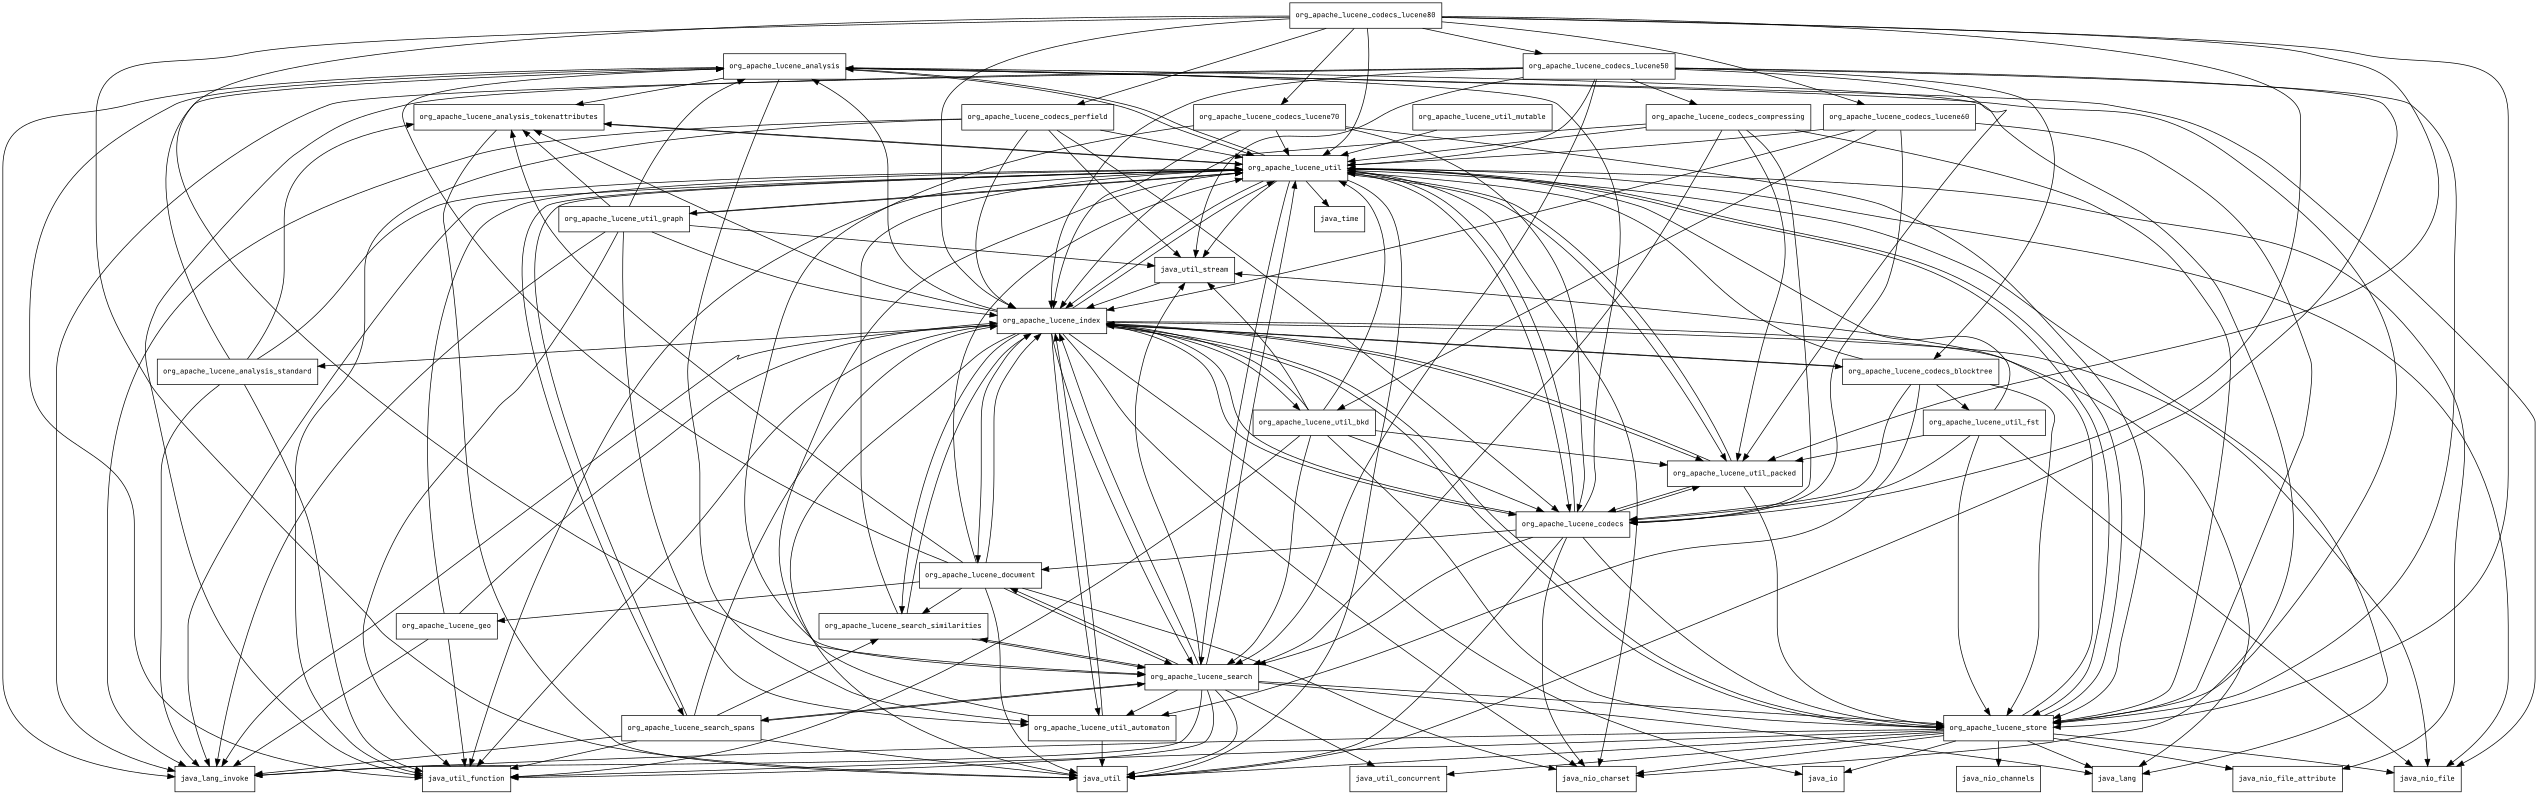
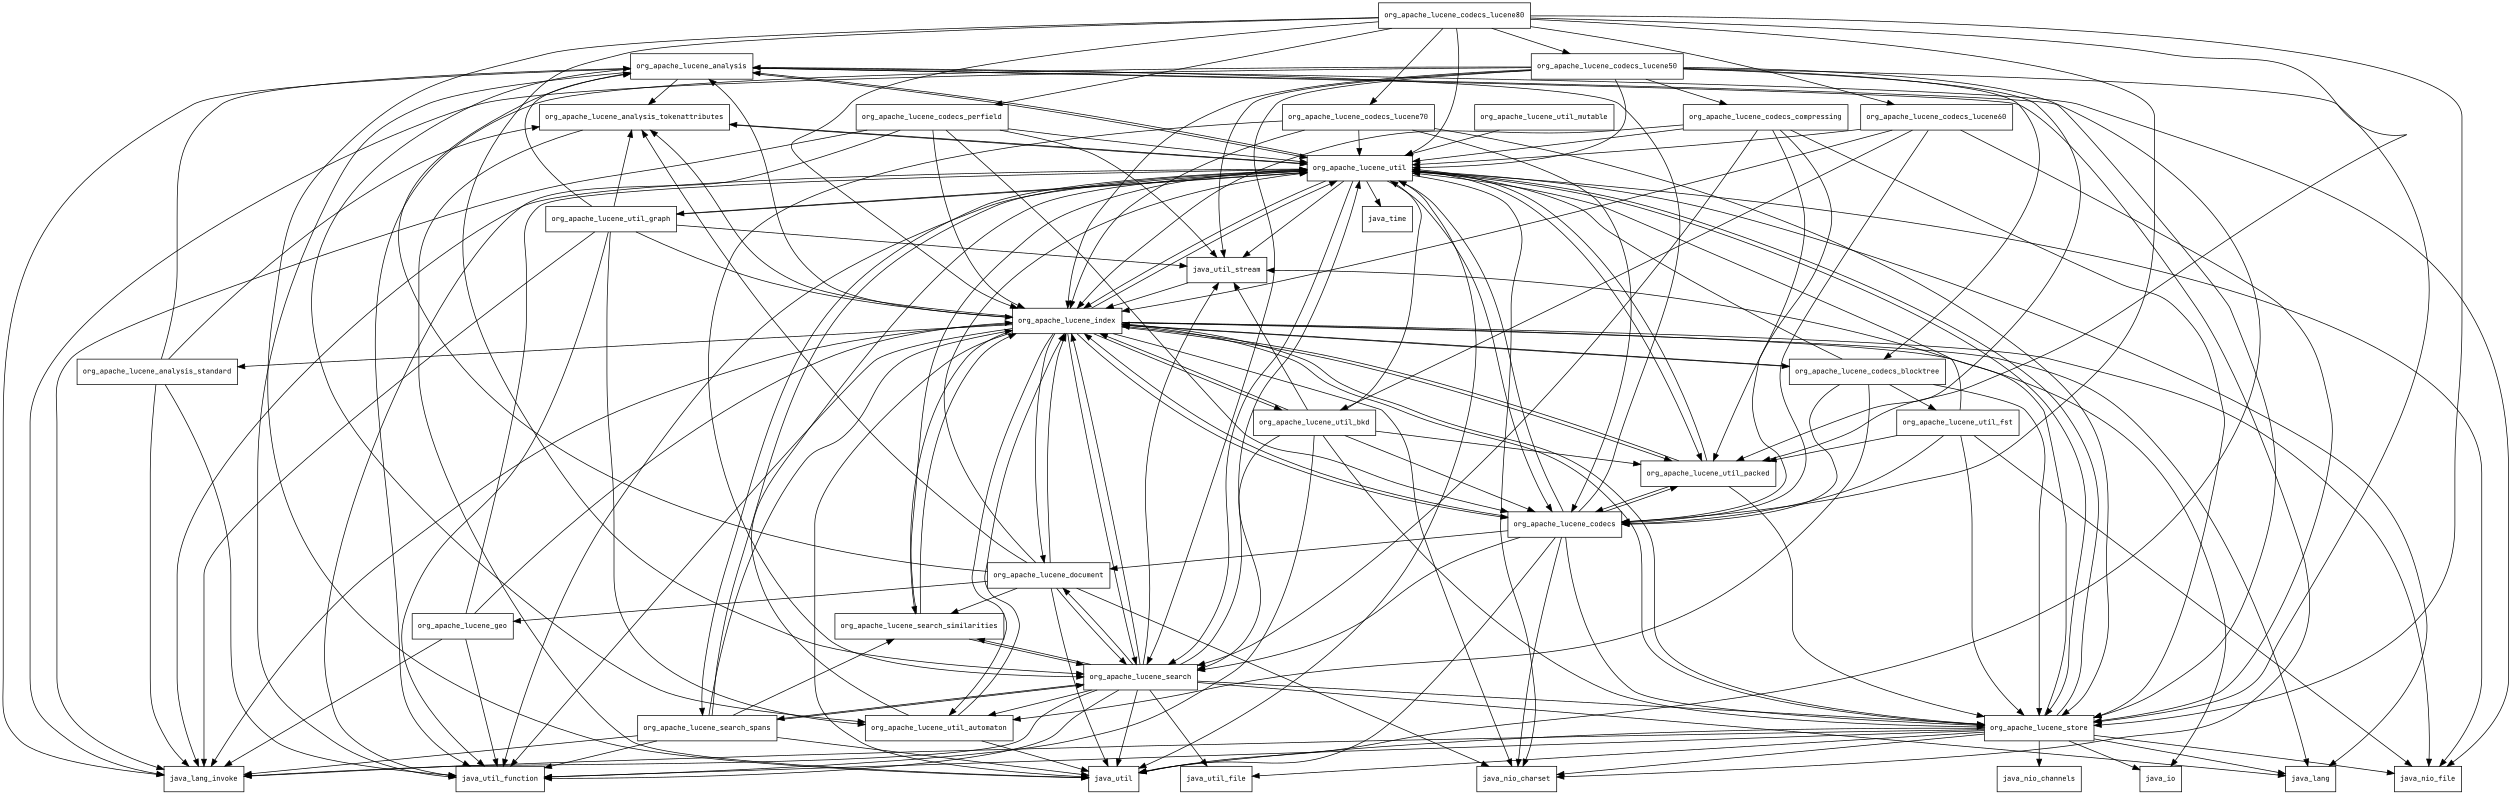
edge "org_apache_lucene_analysis_standard" -> "org_apache_lucene_util": removed
node "java_util_concurrent": label "java_util_concurrent" -> "java_util_file"
node "java_nio_file_attribute": removed
